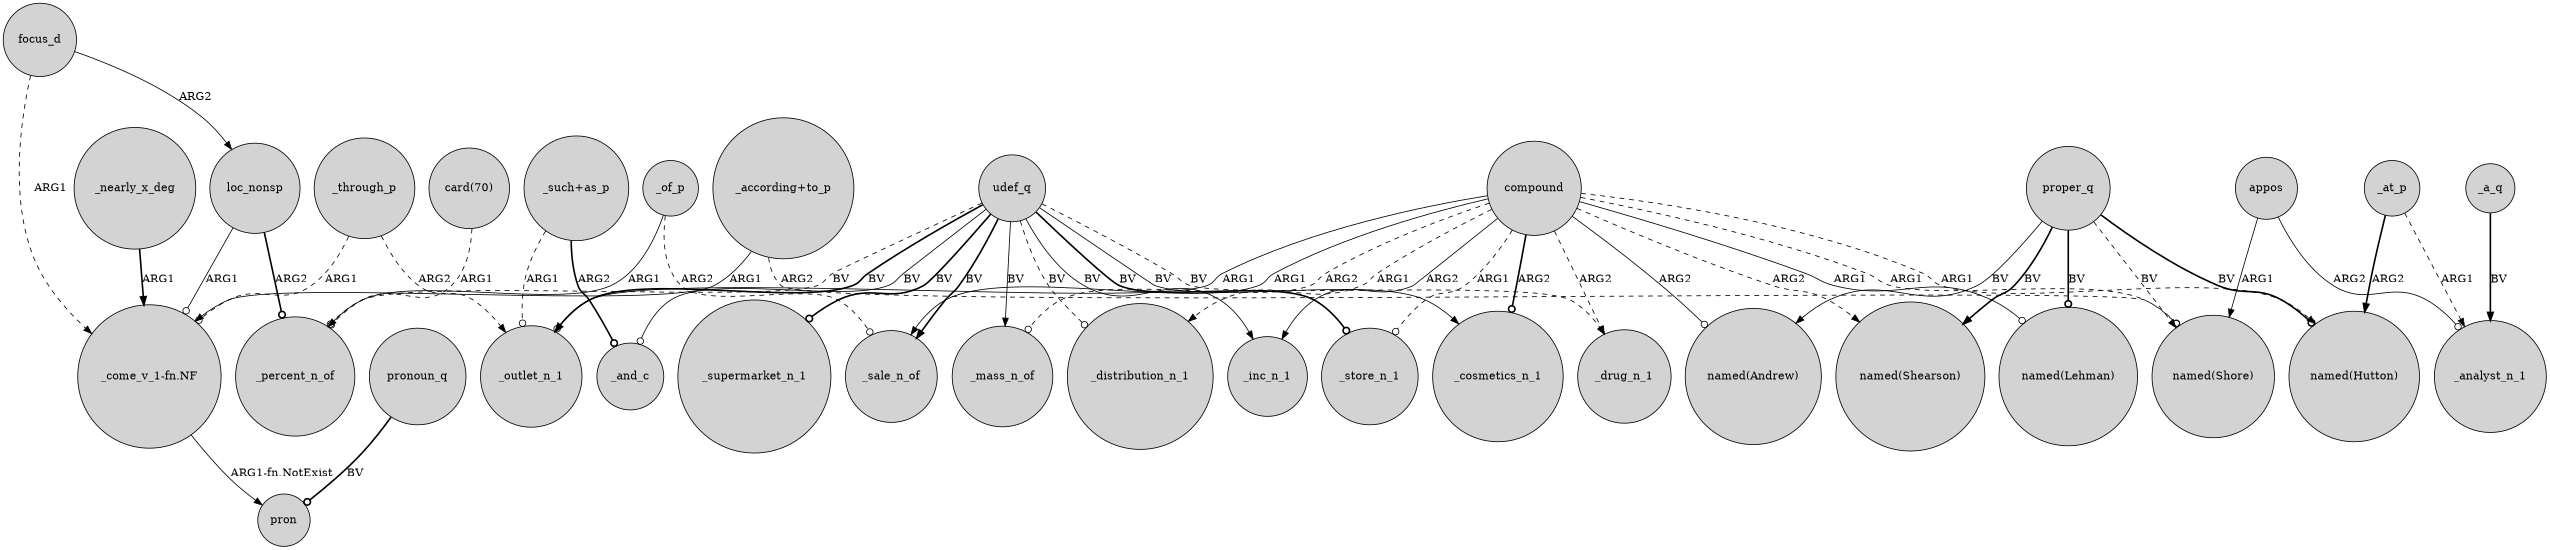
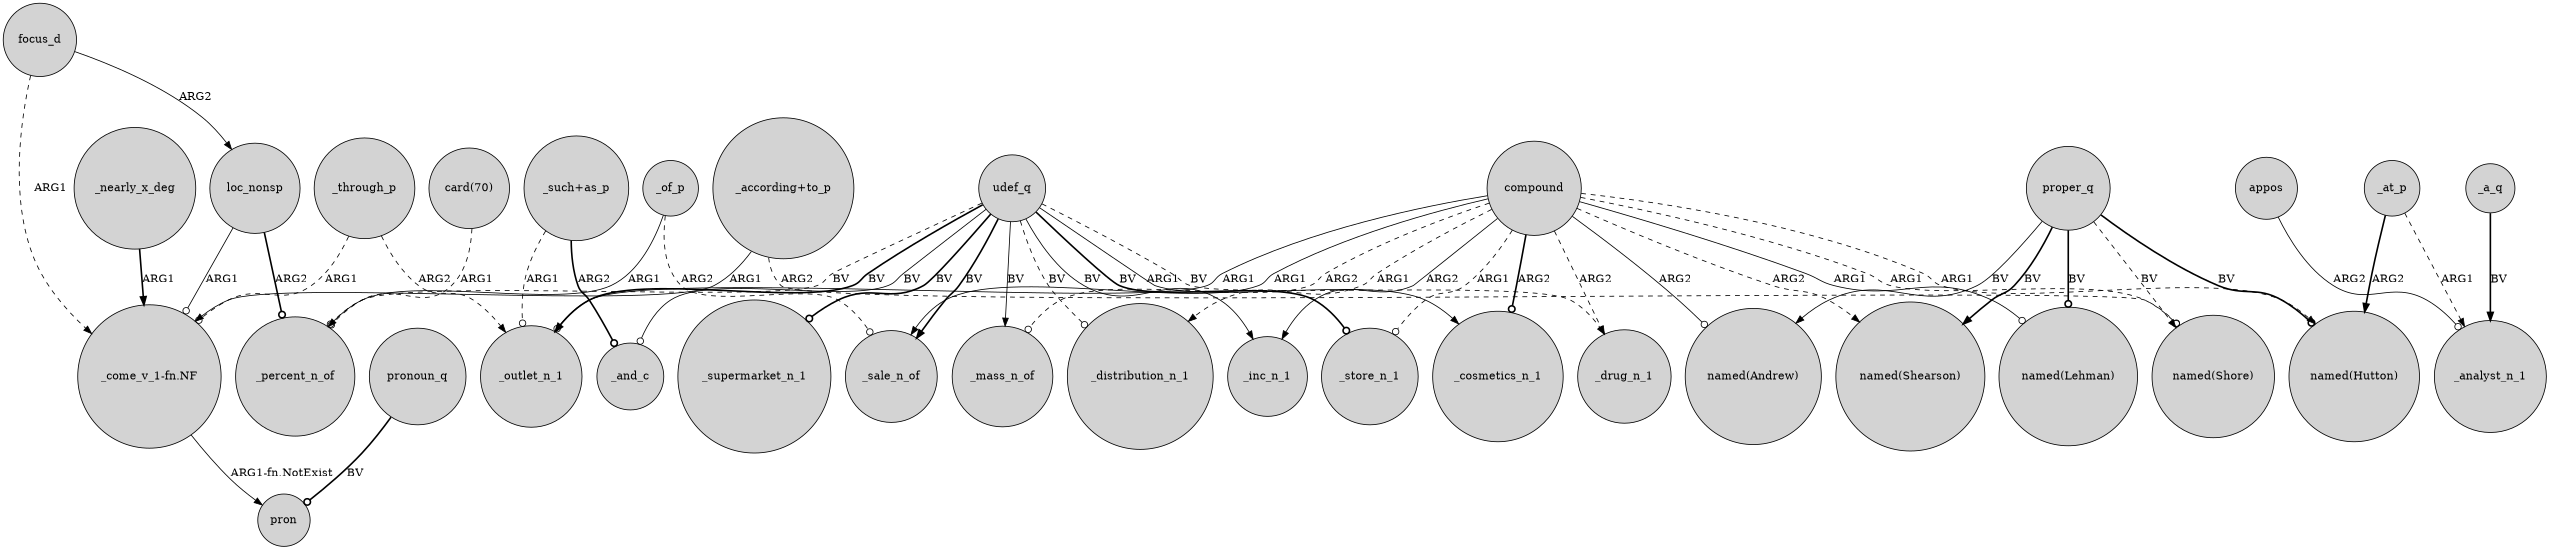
edge "appos" -> "named(Shore)": removed, label "ARG1"
edge "udef_q" -> "_cosmetics_n_1": label "BV" -> "ARG1"
